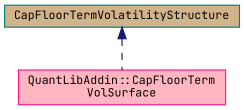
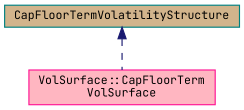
node "QuantLibAddin::CapFloorTerm VolSurface": label "QuantLibAddin::CapFloorTerm VolSurface" -> "VolSurface::CapFloorTerm VolSurface"
